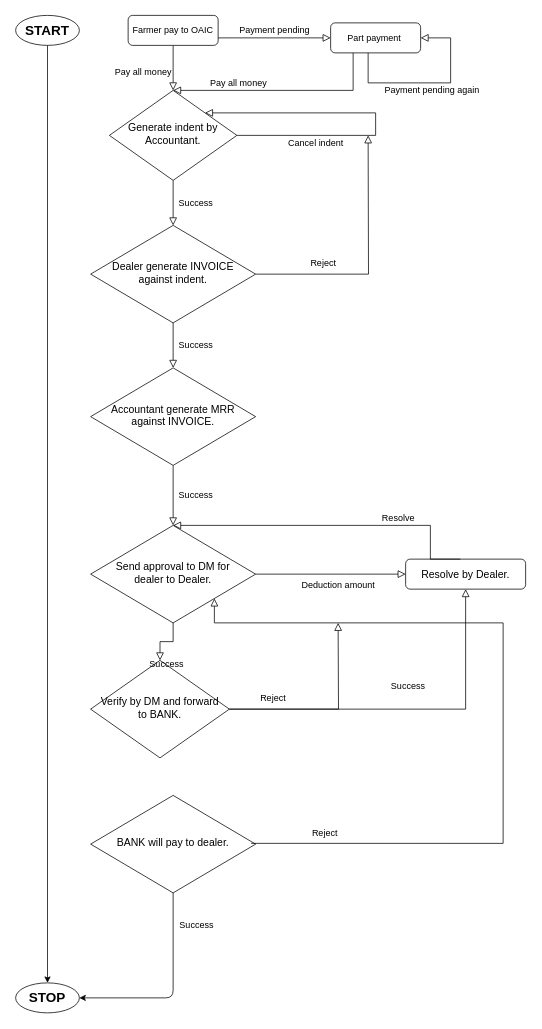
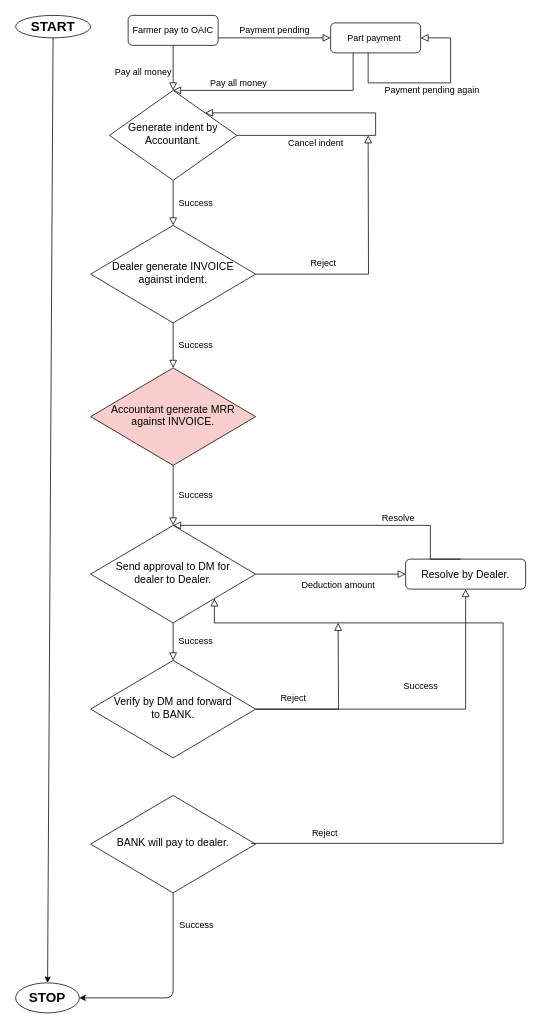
node "START": size 64x30 -> 75x23
node "Accountant generate MRR against INVOICE.": fillcolor #ffffff -> #f8cecc
node "Verify by DM and forward to BANK.": size 139x98 -> 165x98
